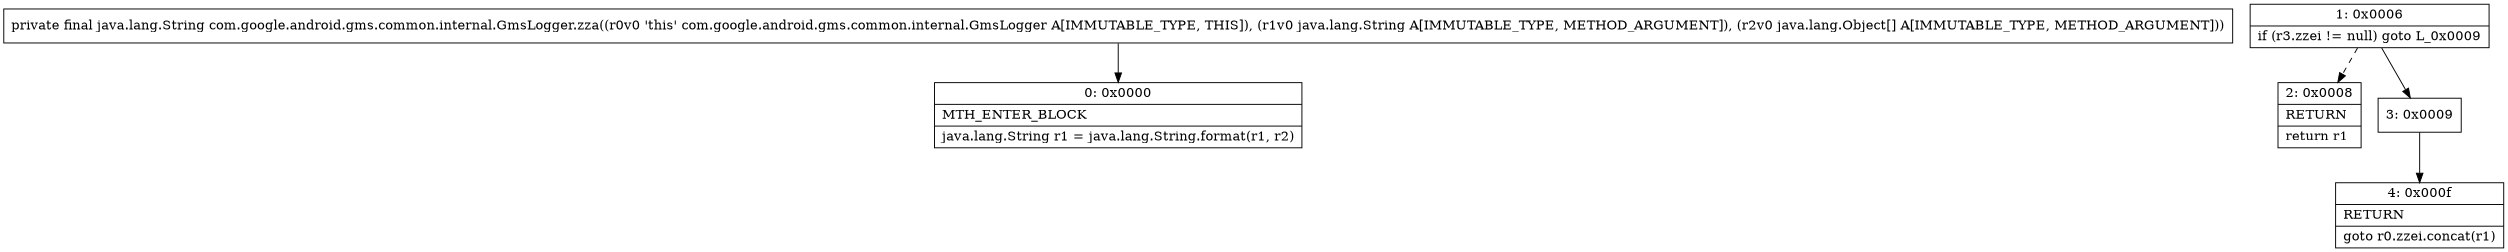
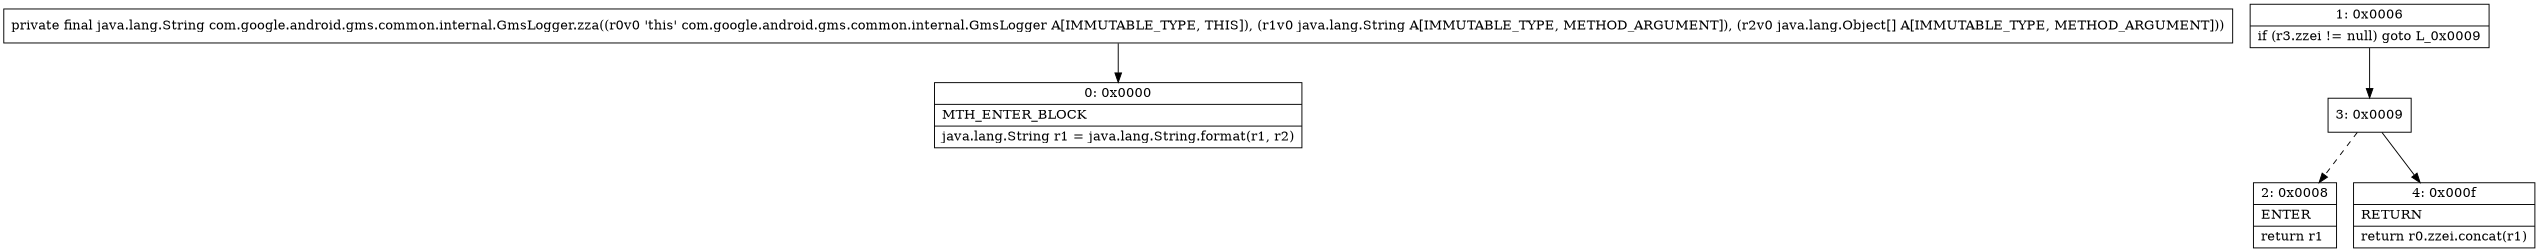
edge "1: 0x0006" -> "2: 0x0008": now "3: 0x0009" -> "2: 0x0008"
node "2: 0x0008": text "RETURN" -> "ENTER"
node "4: 0x000f": text "goto r0.zzei.concat(r1)" -> "return r0.zzei.concat(r1)"
